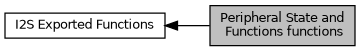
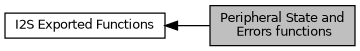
node "Peripheral State and Functions functions": label "Peripheral State and Functions functions" -> "Peripheral State and Errors functions"
